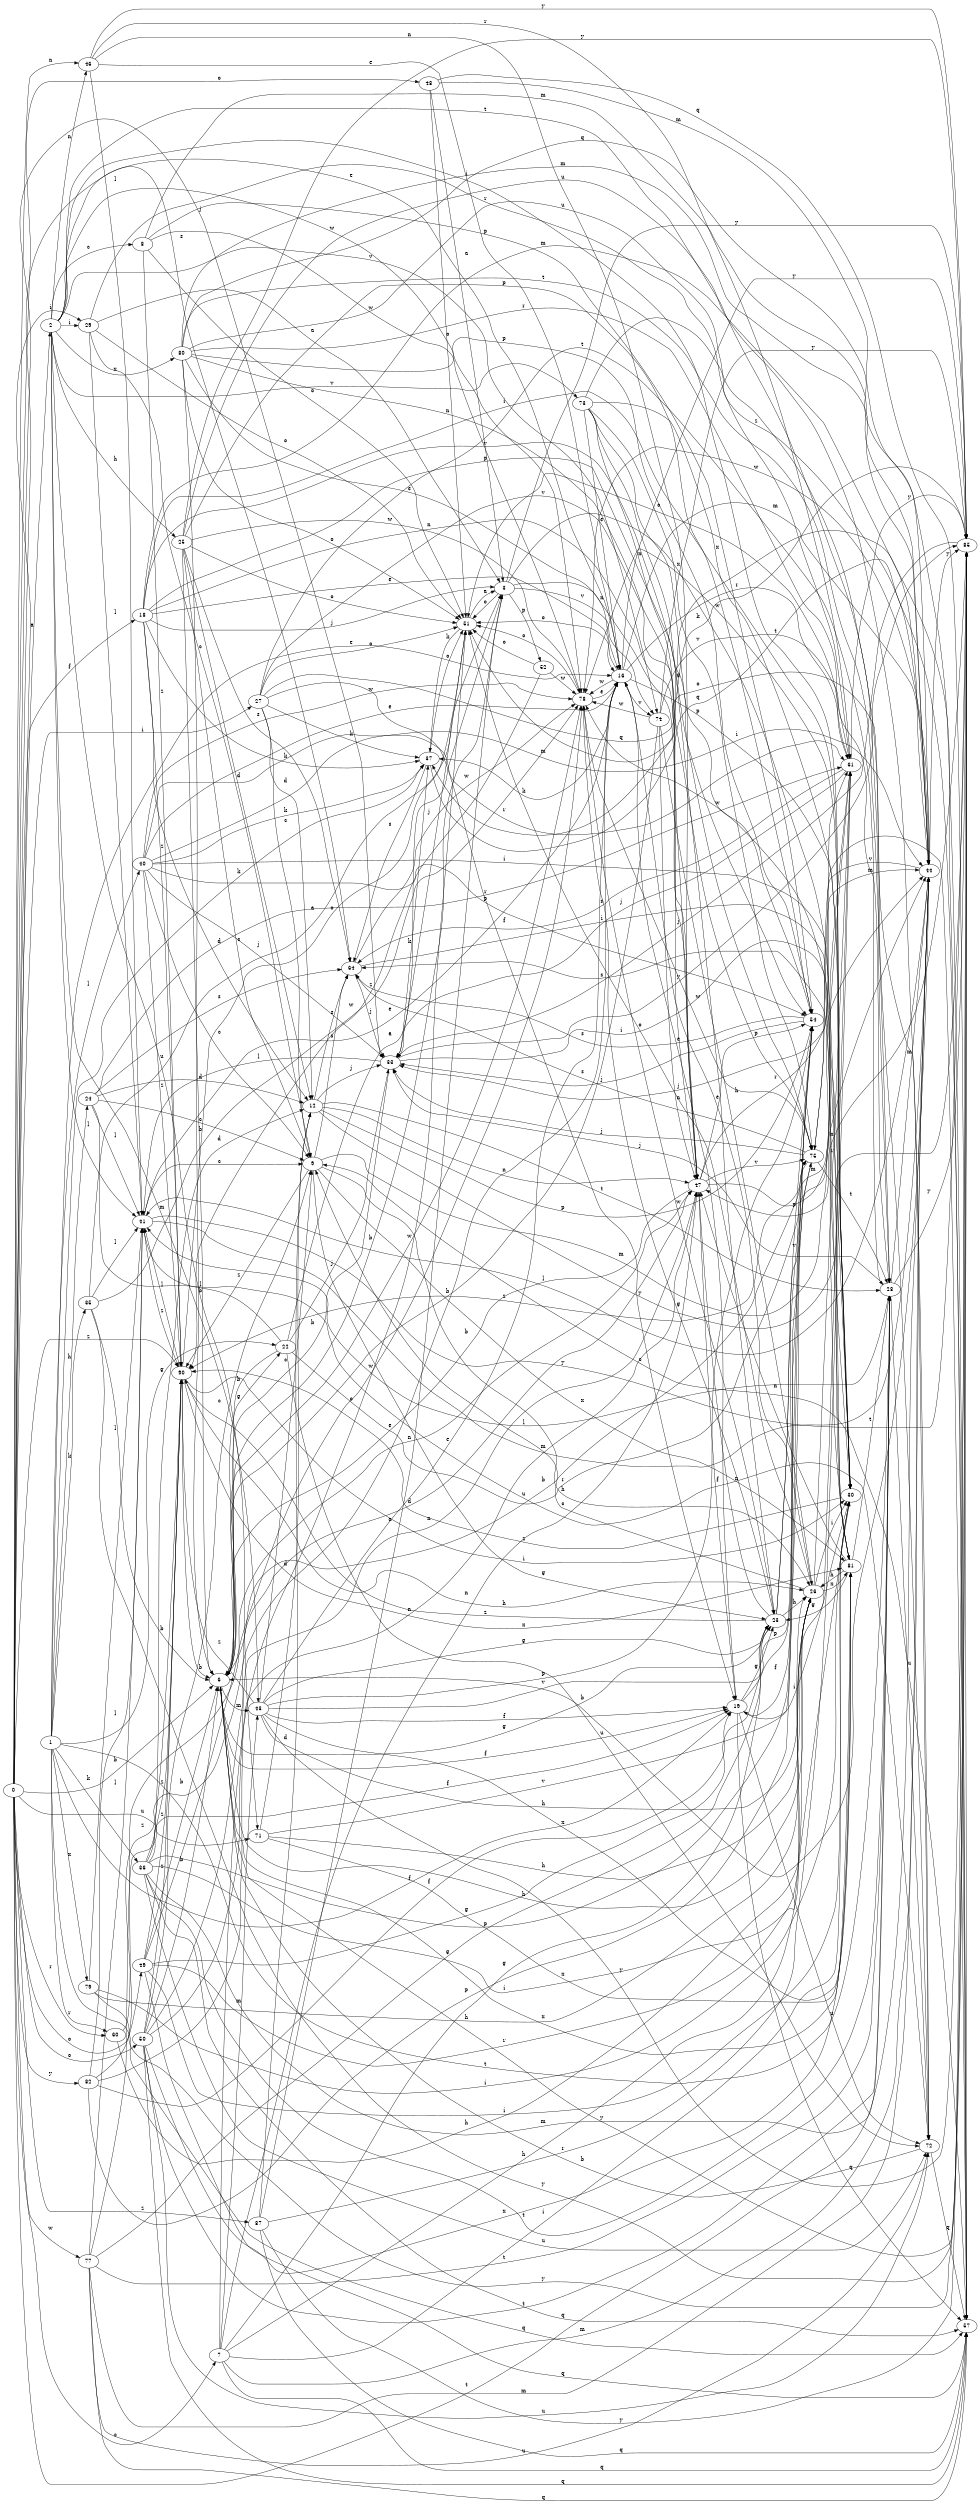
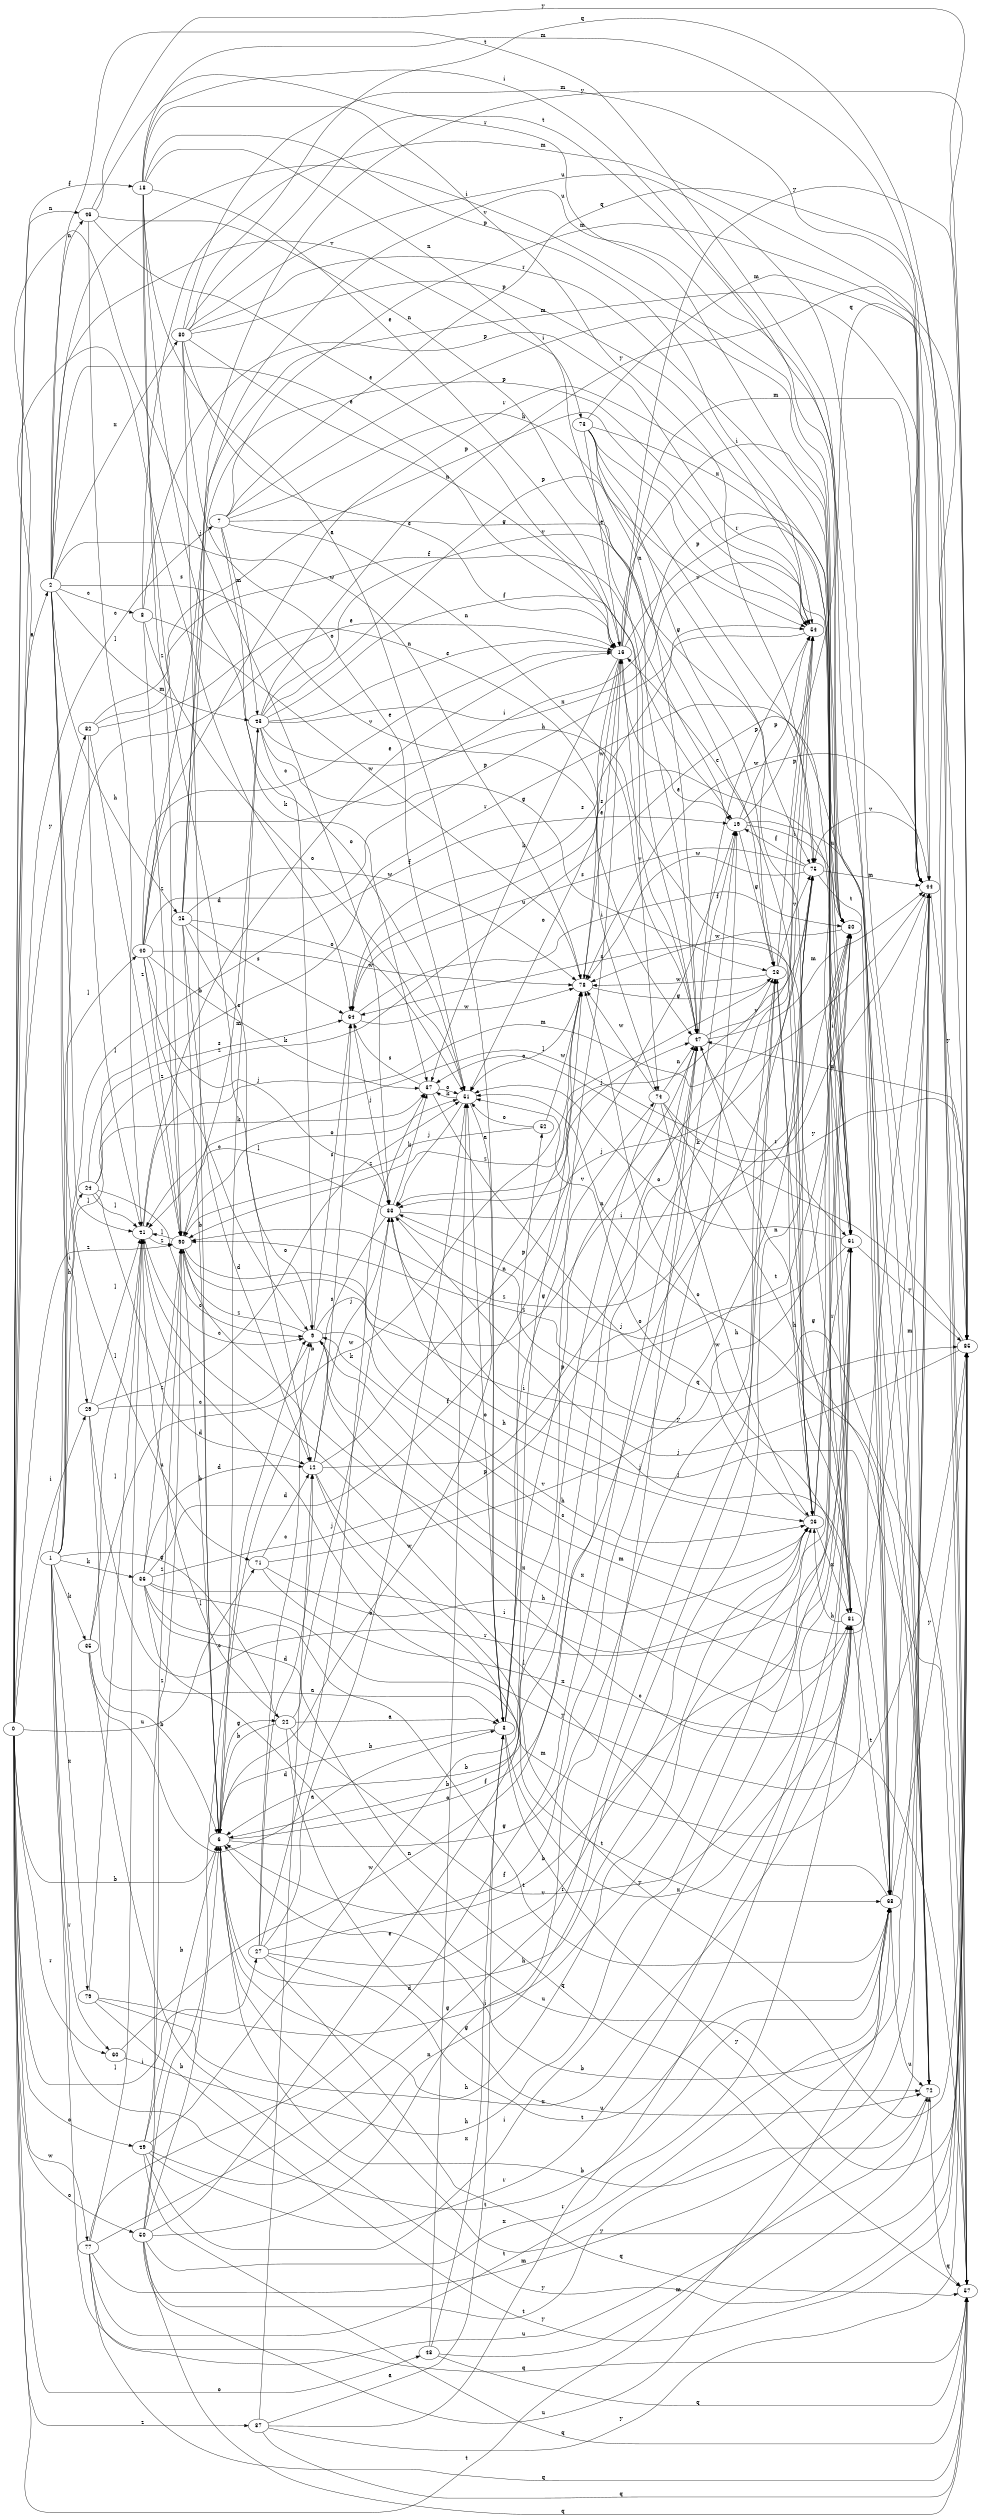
edge "48" -> "3": label "a" -> "x"
edge "73" -> "44": label "z" -> "m"
edge "18" -> "3": label "j" -> "a"
node "28": label "28" -> "68"
edge "23" -> "47": removed, label "n"
